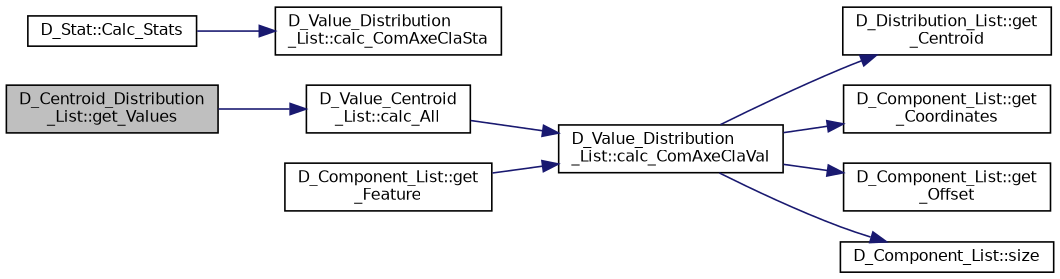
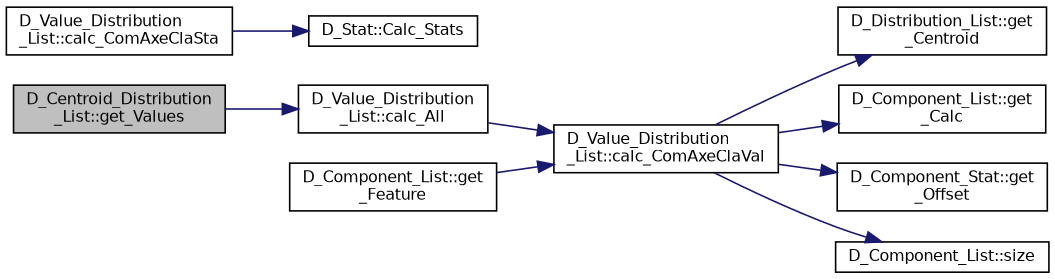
edge "D_Stat::Calc_Stats" -> "D_Value_Distribution _List::calc_ComAxeClaSta": reversed
node "D_Value_Centroid _List::calc_All": label "D_Value_Centroid _List::calc_All" -> "D_Value_Distribution _List::calc_All"
node "D_Component_List::get _Coordinates": label "D_Component_List::get _Coordinates" -> "D_Component_List::get _Calc"
node "D_Component_List::get _Offset": label "D_Component_List::get _Offset" -> "D_Component_Stat::get _Offset"
